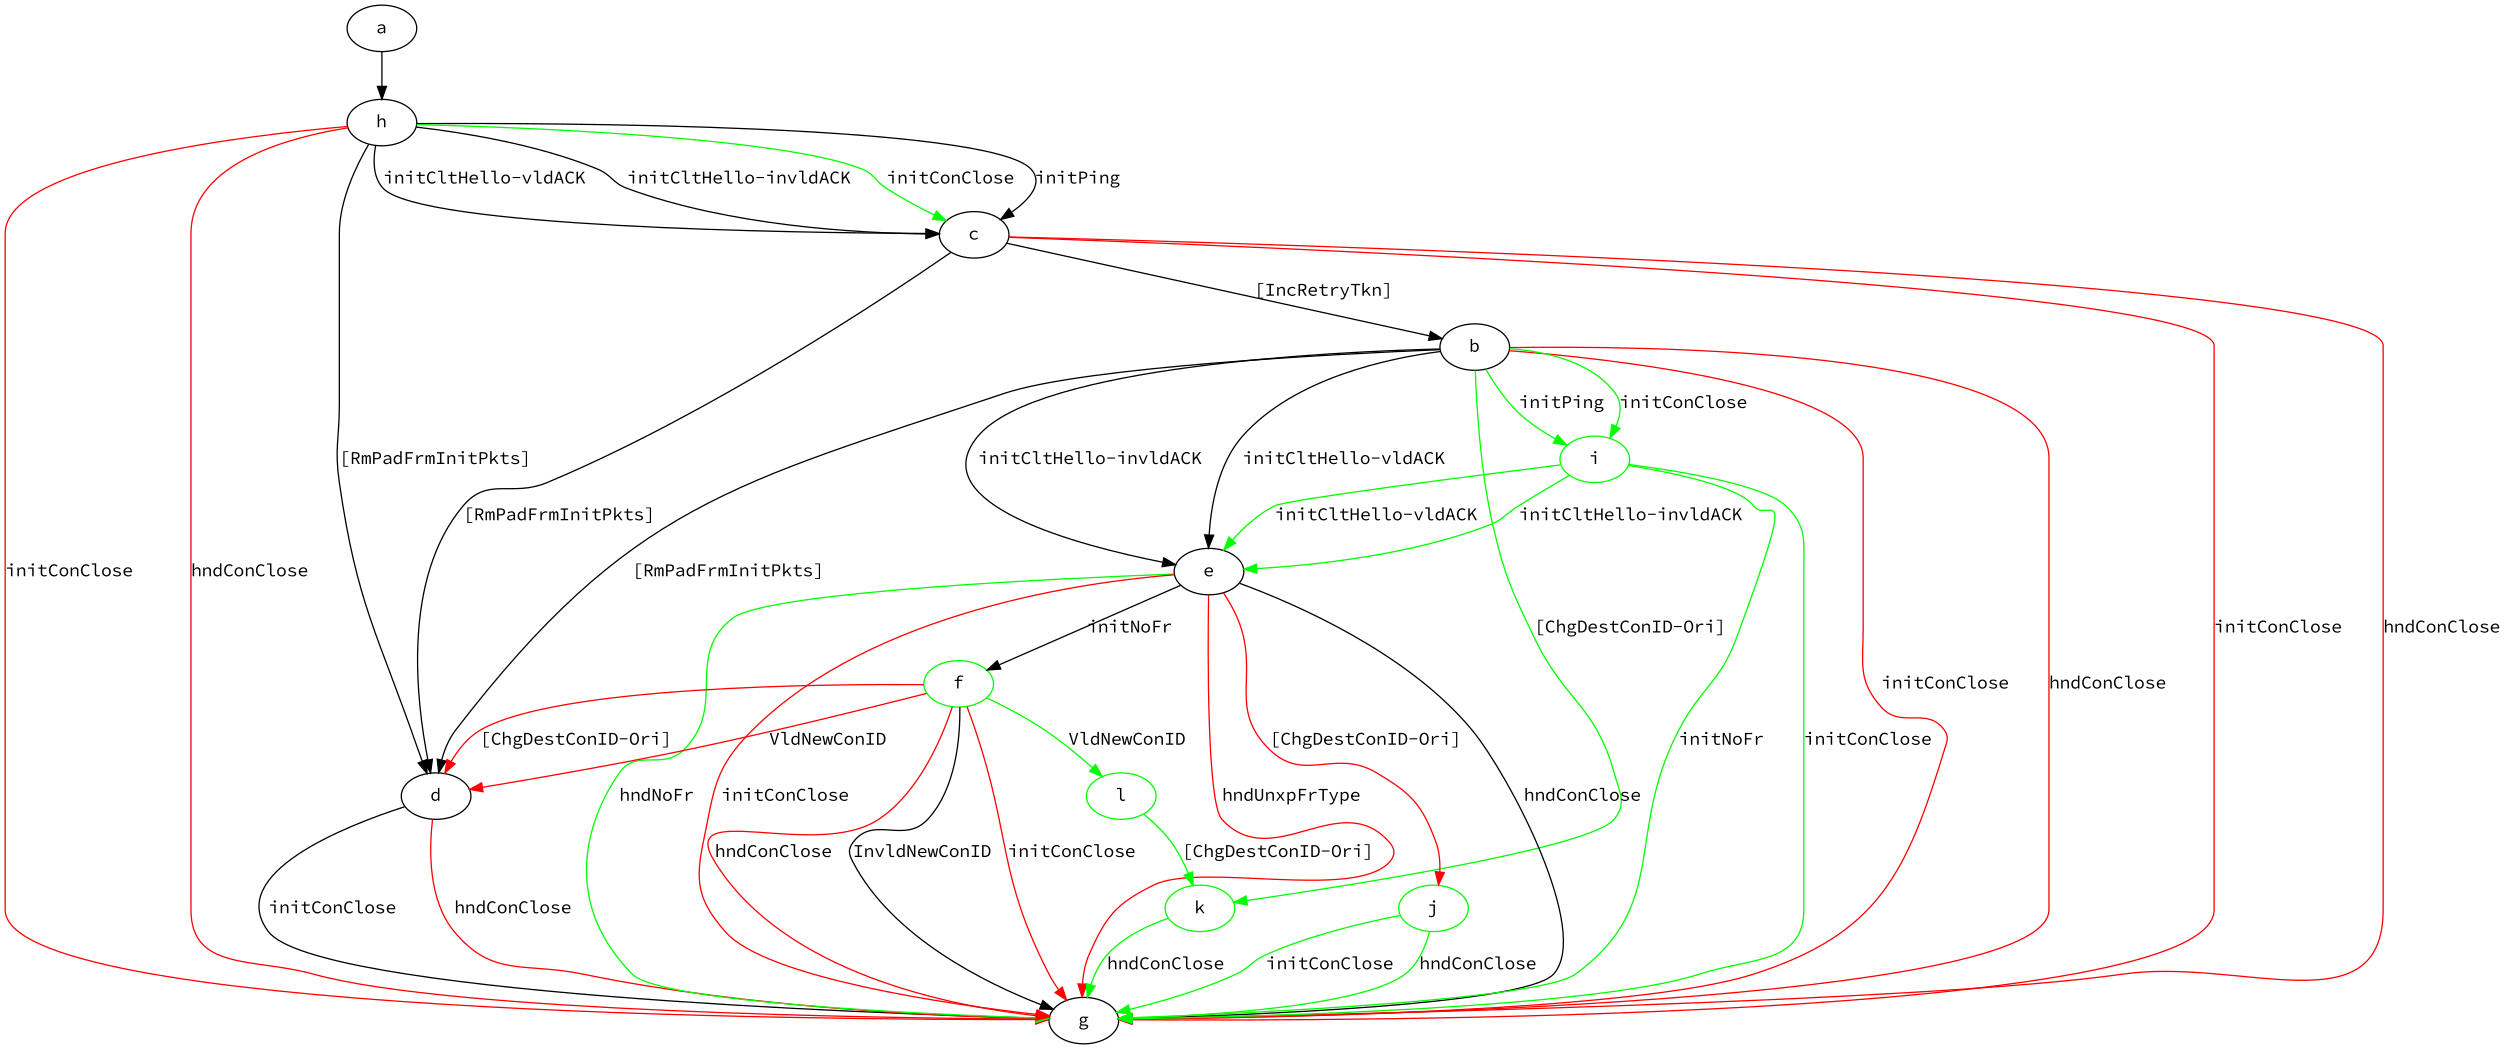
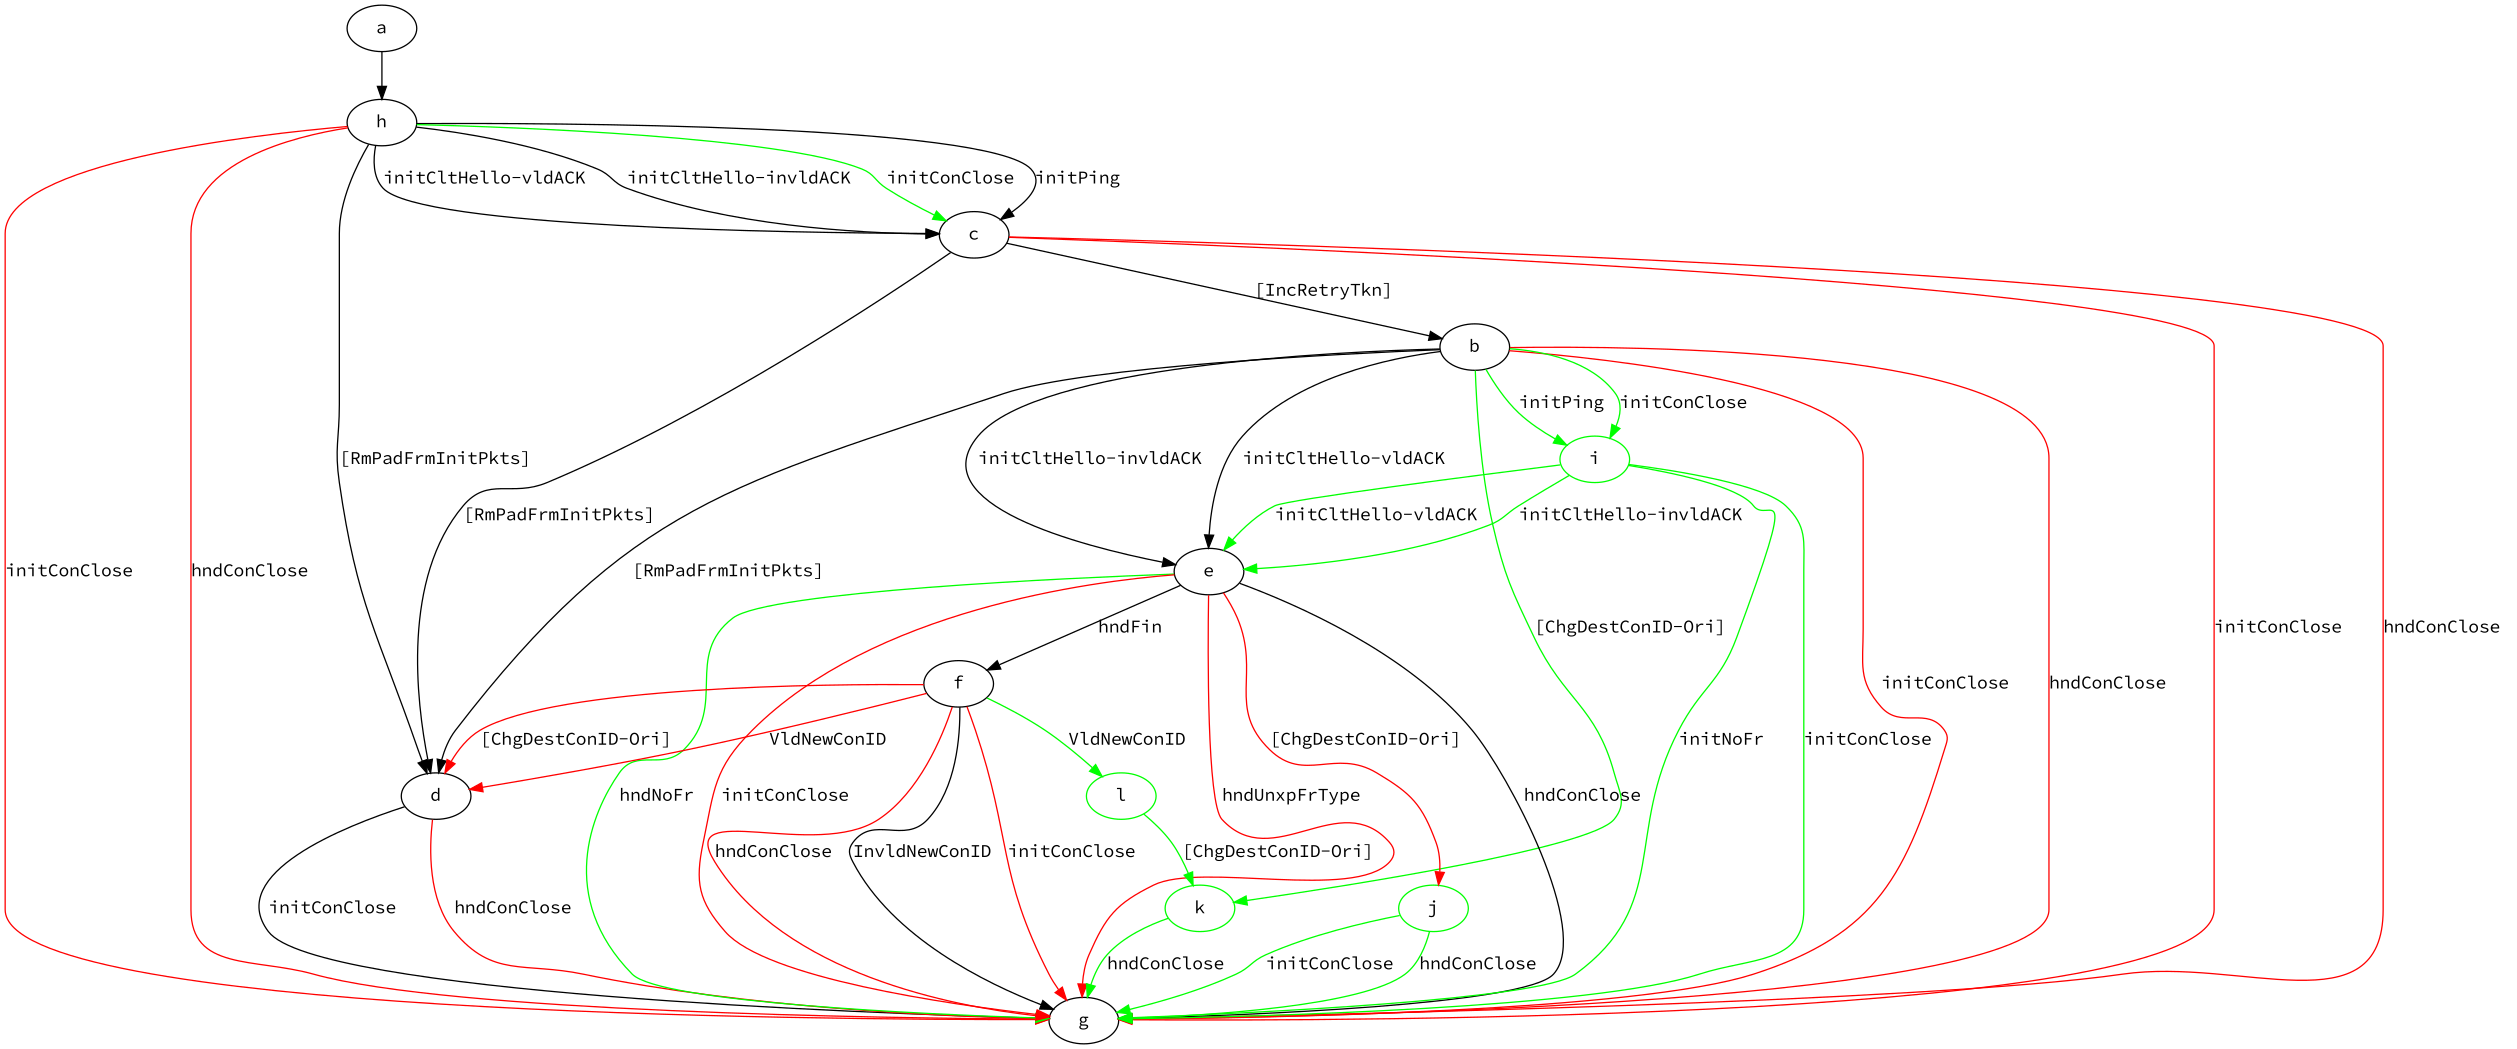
edge "e" -> "f": label "initNoFr " -> "hndFin "
node "f": color green -> black
